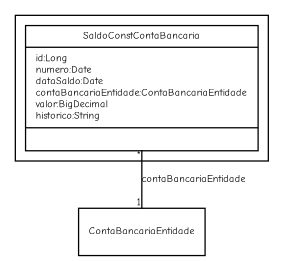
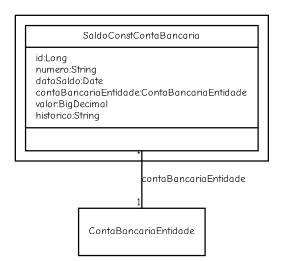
node "SaldoConstContaBancaria": text "numero:Date" -> "numero:String"
